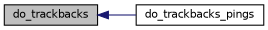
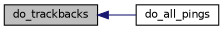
node "do_trackbacks_pings": label "do_trackbacks_pings" -> "do_all_pings"
